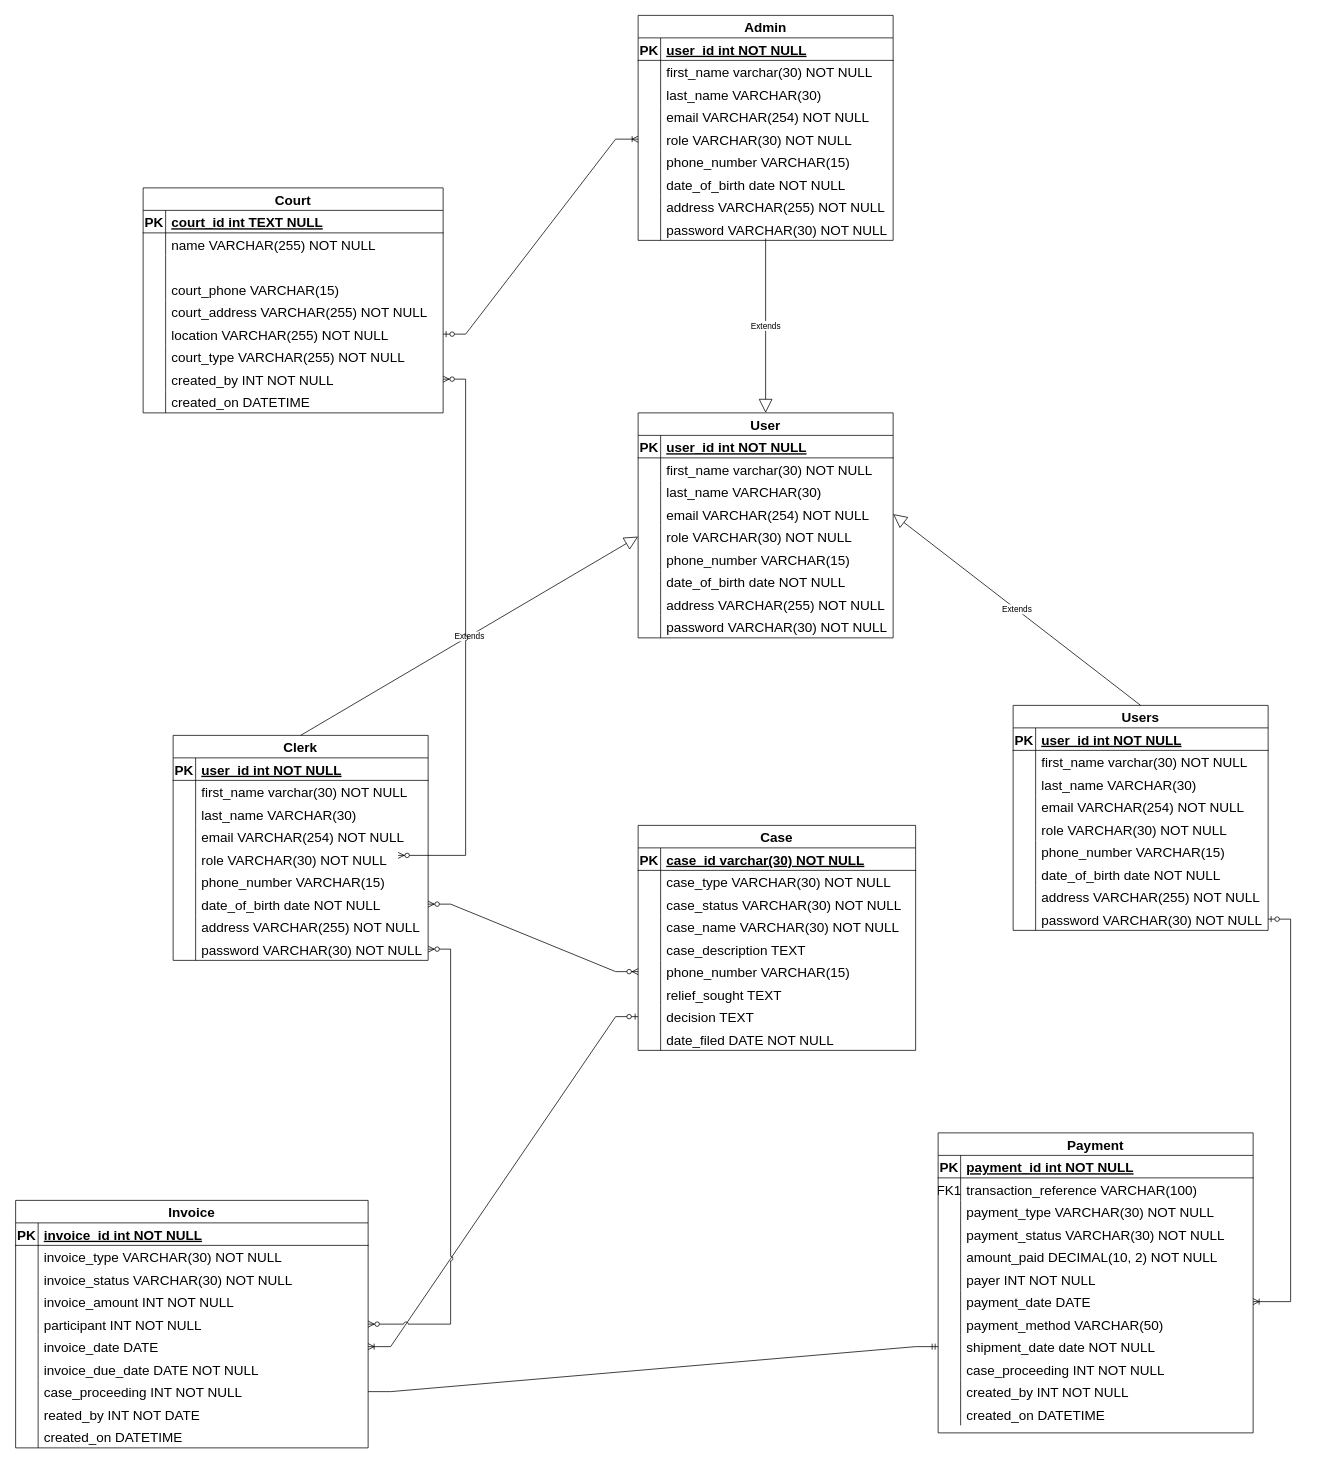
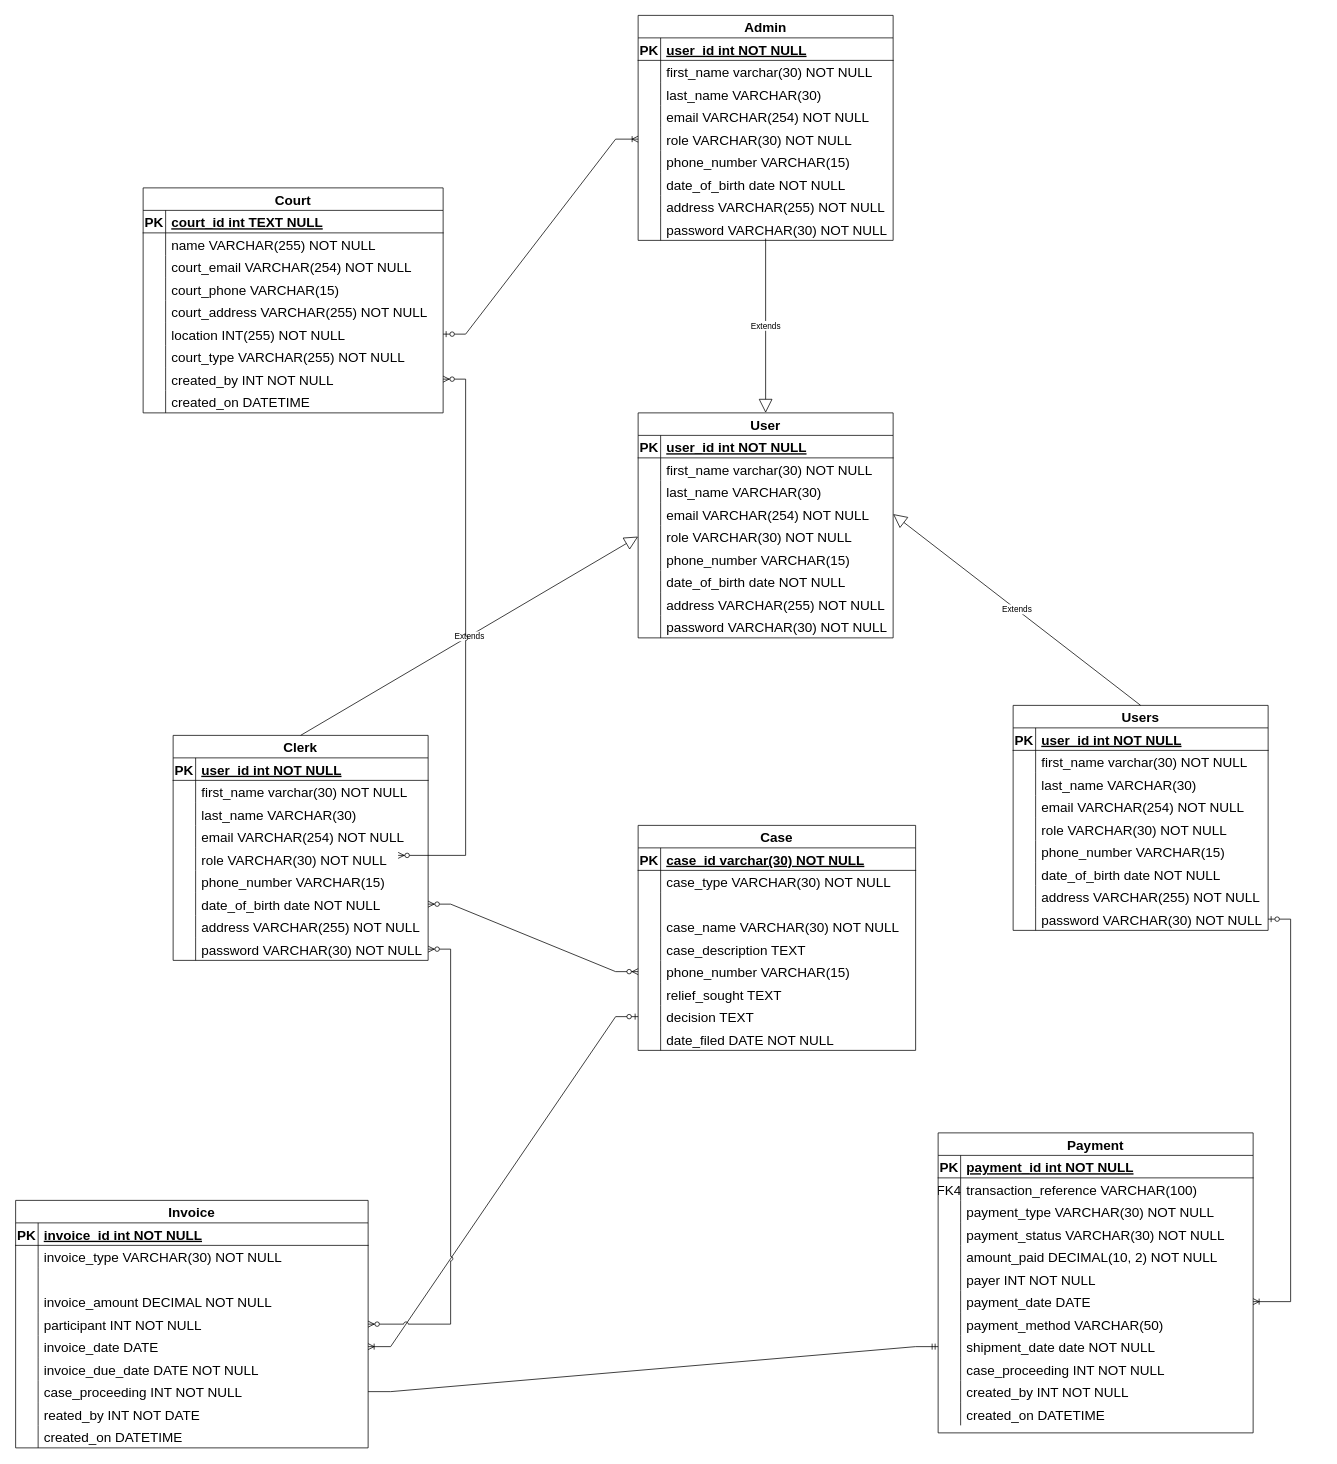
node "court_email VARCHAR(254) NOT NULL": added
node "location VARCHAR(255) NOT NULL": label "location VARCHAR(255) NOT NULL" -> "location INT(255) NOT NULL"
node "case_status VARCHAR(30) NOT NULL": removed
node "FK1": label "FK1" -> "FK4"
node "invoice_status VARCHAR(30) NOT NULL": removed
node "invoice_amount INT NOT NULL": label "invoice_amount INT NOT NULL" -> "invoice_amount DECIMAL NOT NULL"
